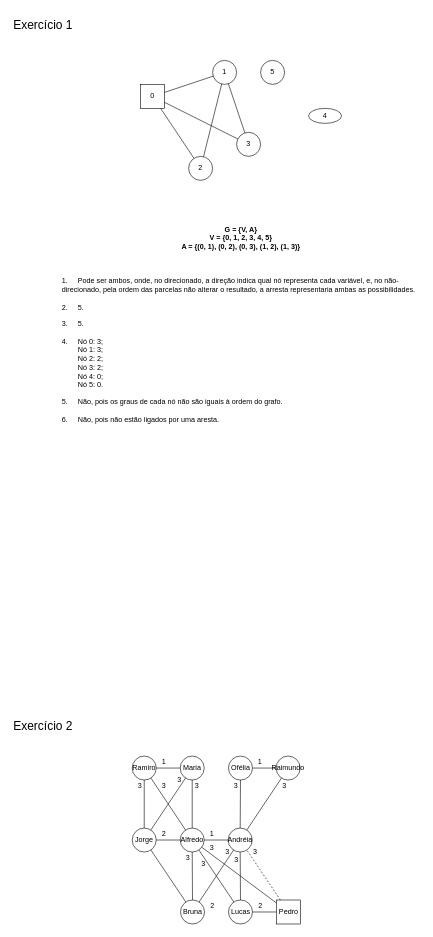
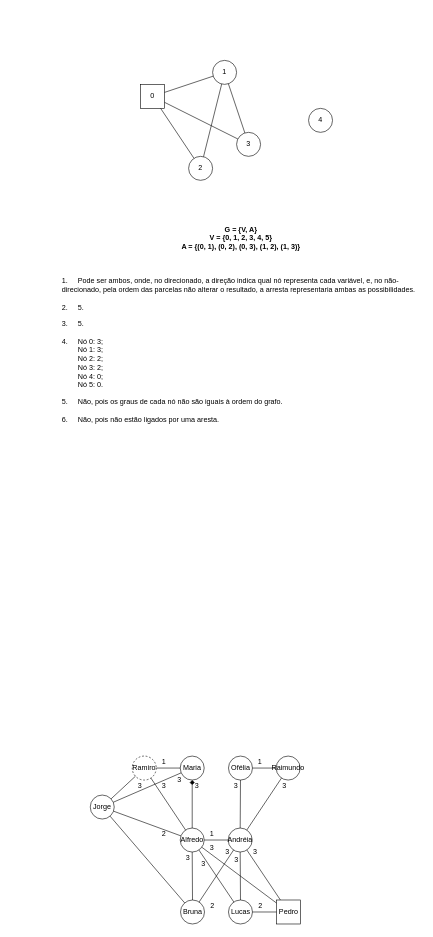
node "Exercício 1": removed
node "5": removed
node "4": size 33x15 -> 24x24
node "Exercício 2": removed
node "Ramiro": style solid -> dashed
edge "Maria" -- "Alfredo": arrowhead none -> diamond
node "Jorge": moved (144, 840) -> (102, 807)
edge "Andréia" -- "Pedro": style dashed -> solid
